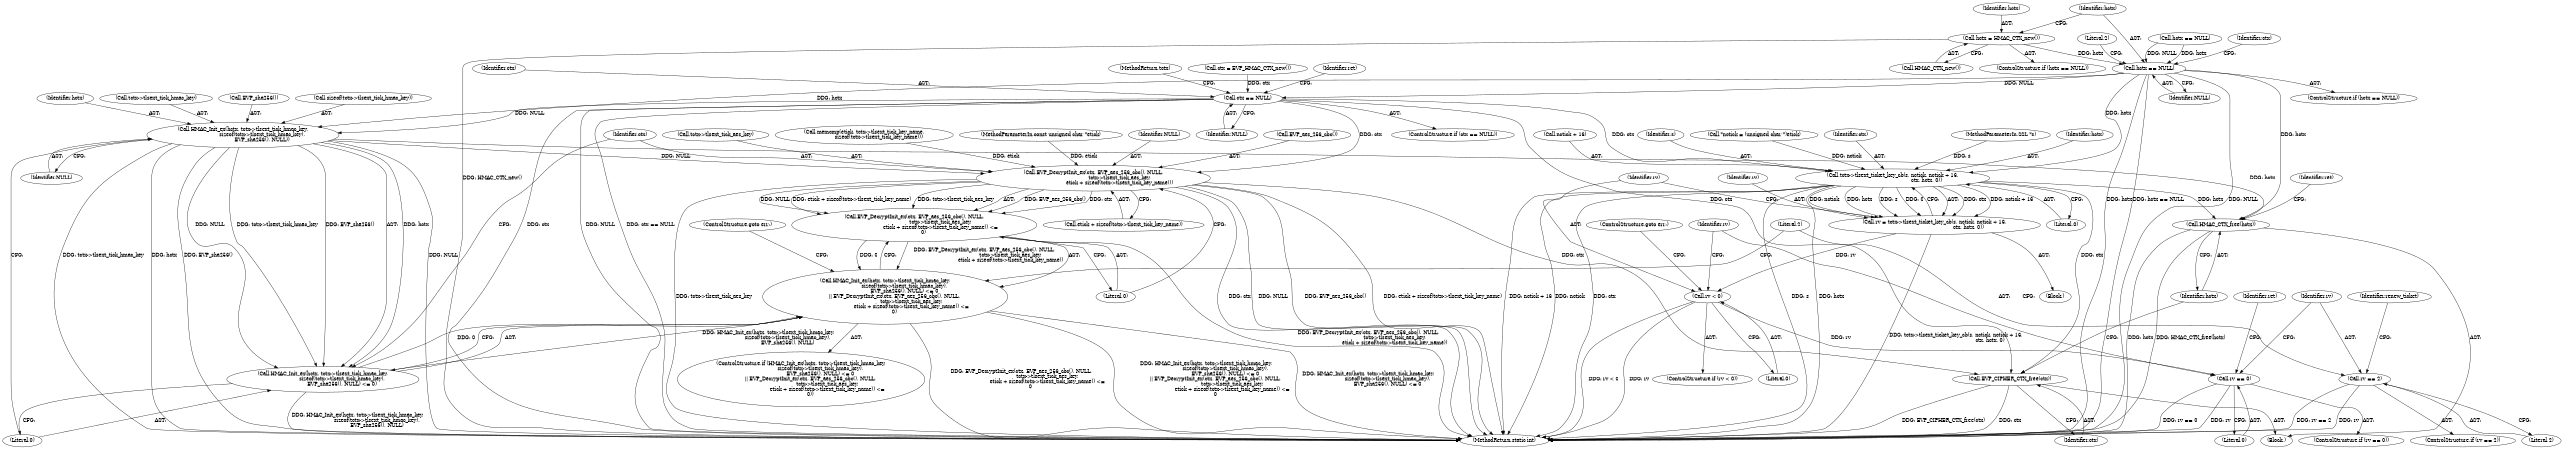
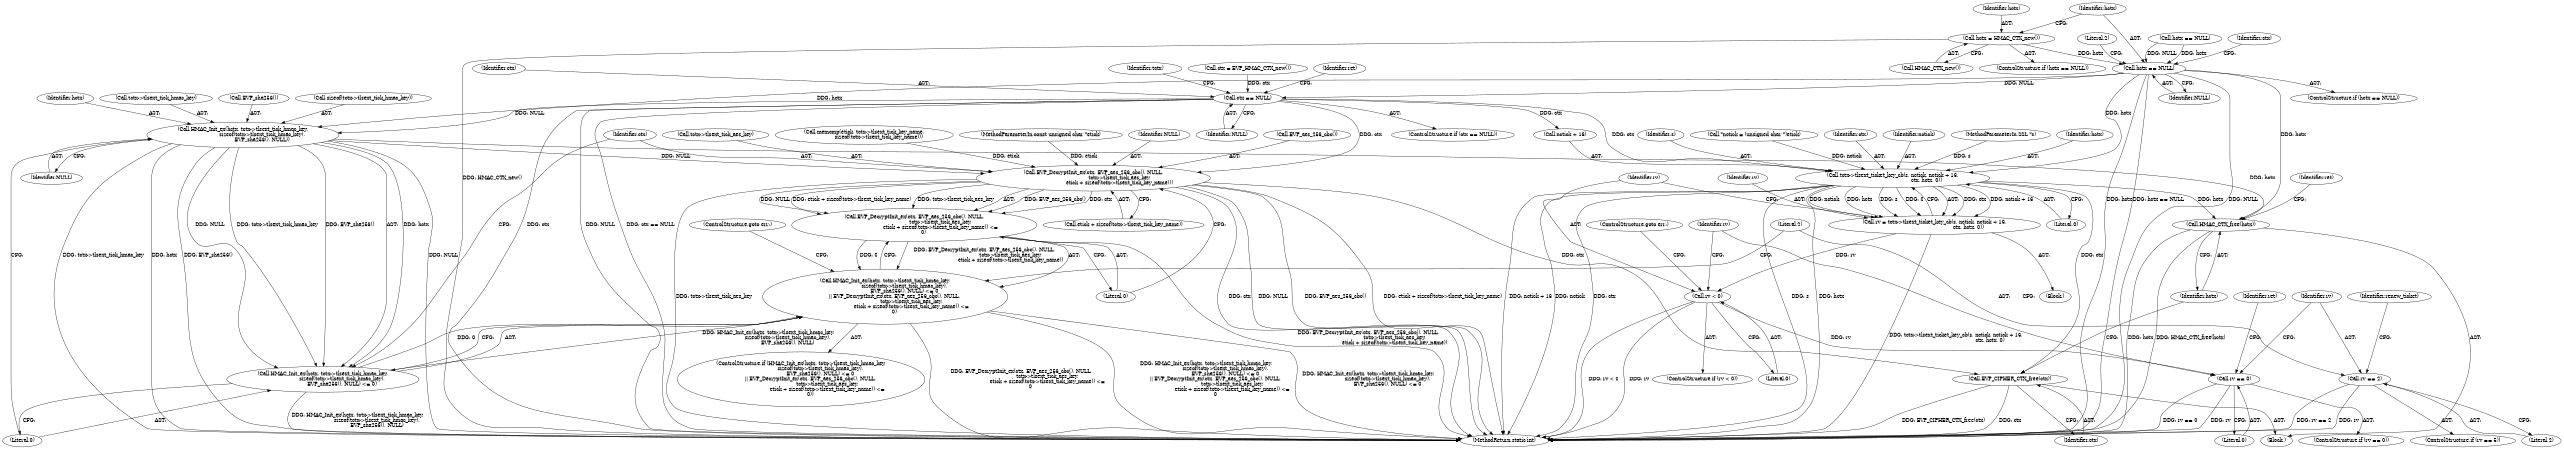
node "(MethodReturn,tctx)": label "(MethodReturn,tctx)" -> "(Identifier,tctx)"
node "(Identifier,nctick)": added
edge "(Call,ctx == NULL)" -> "(Call,EVP_CIPHER_CTX_free(ctx))": now "(Call,ctx == NULL)" -> "(Call,nctick + 16)"
node "(ControlStructure,if (rv == 2))": label "(ControlStructure,if (rv == 2))" -> "(ControlStructure,if (rv == 5))"
